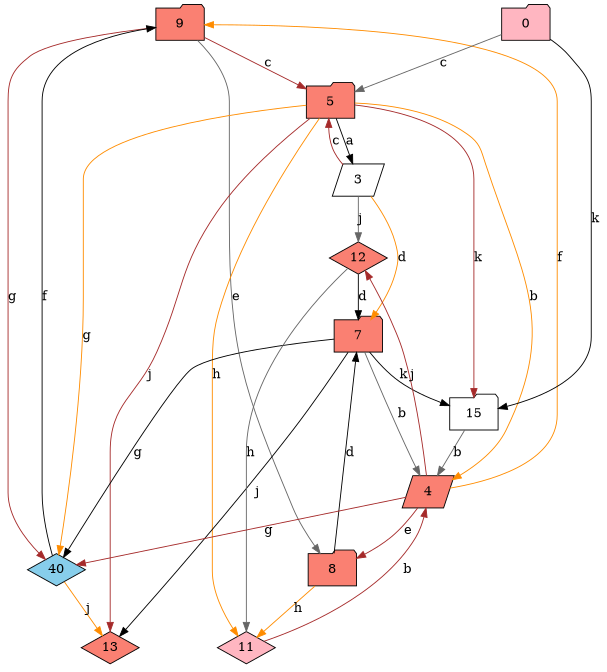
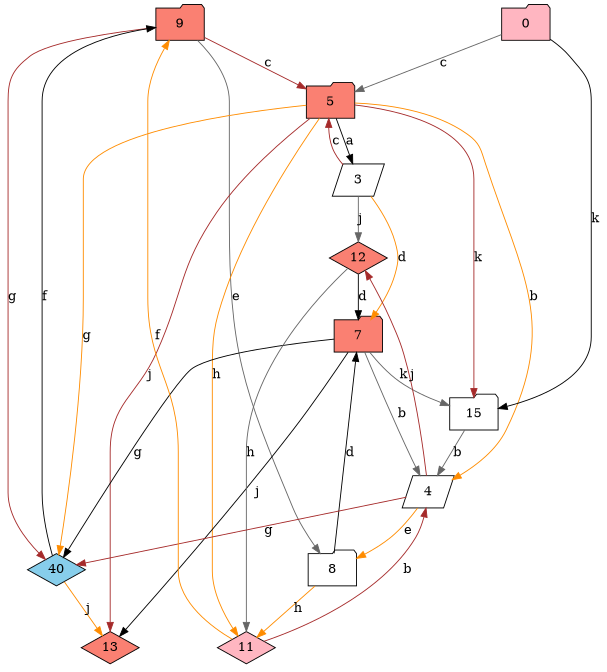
edge "4" -> "9": now "11" -> "9"
edge "7" -> "15": color black -> gray40
node "4": fillcolor salmon -> white
edge "4" -> "8": color brown -> darkorange
node "8": fillcolor salmon -> white
